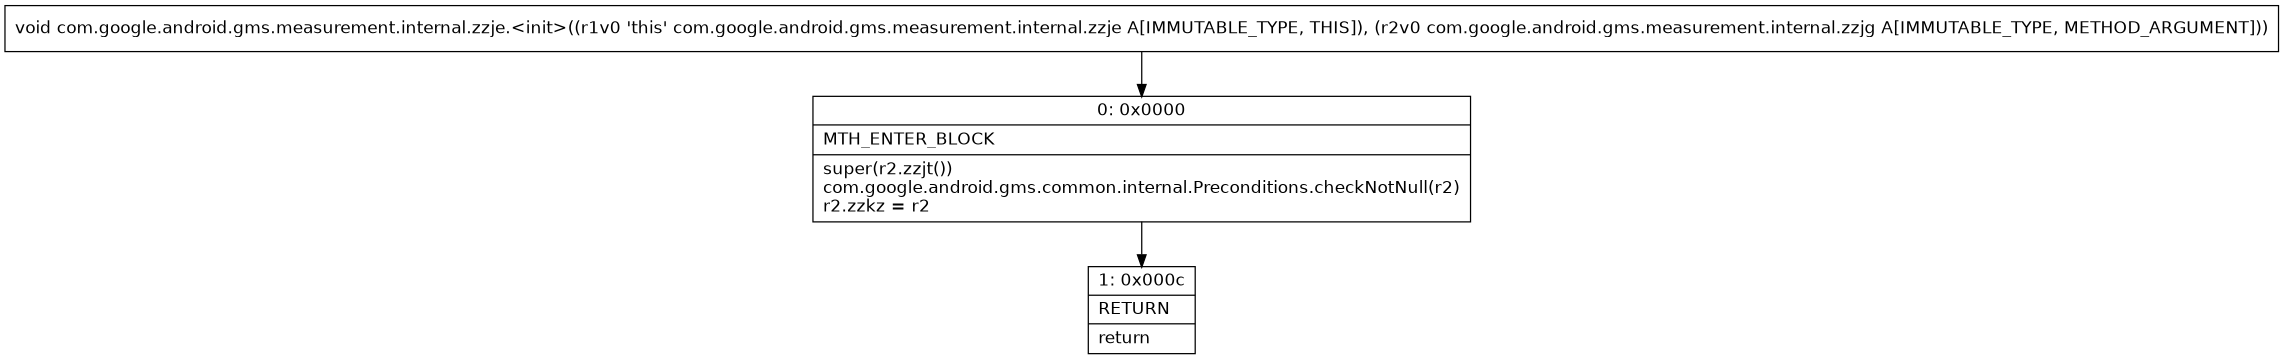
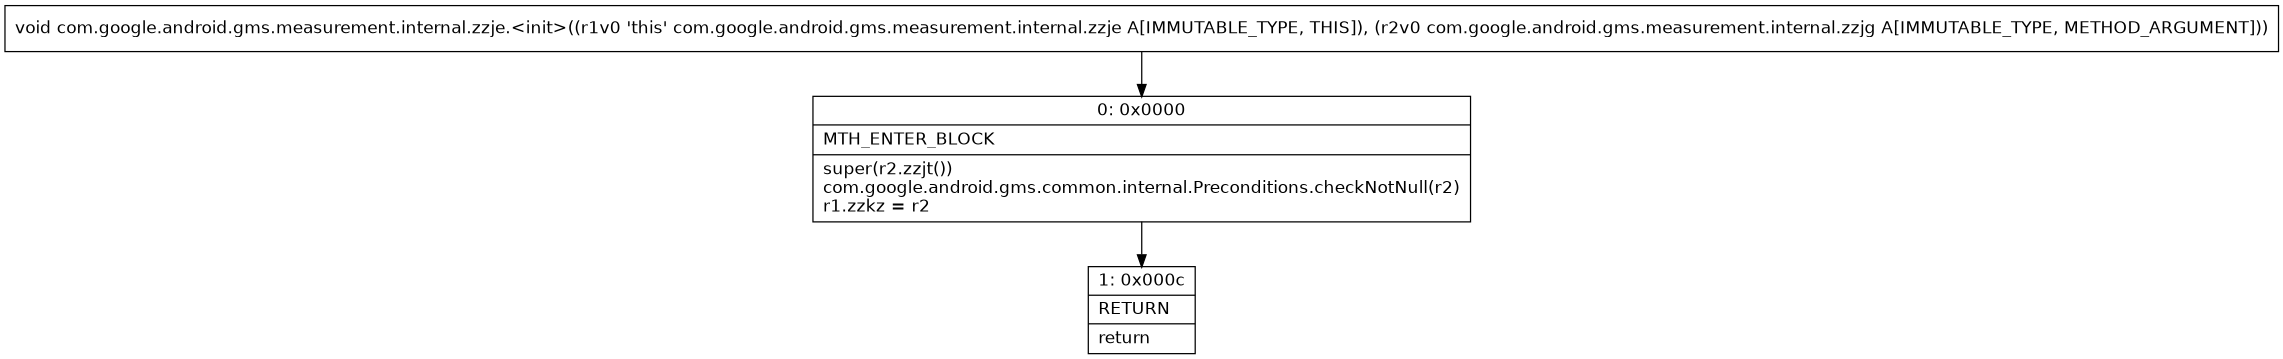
node "0: 0x0000": text "r2.zzkz = r2" -> "r1.zzkz = r2"
